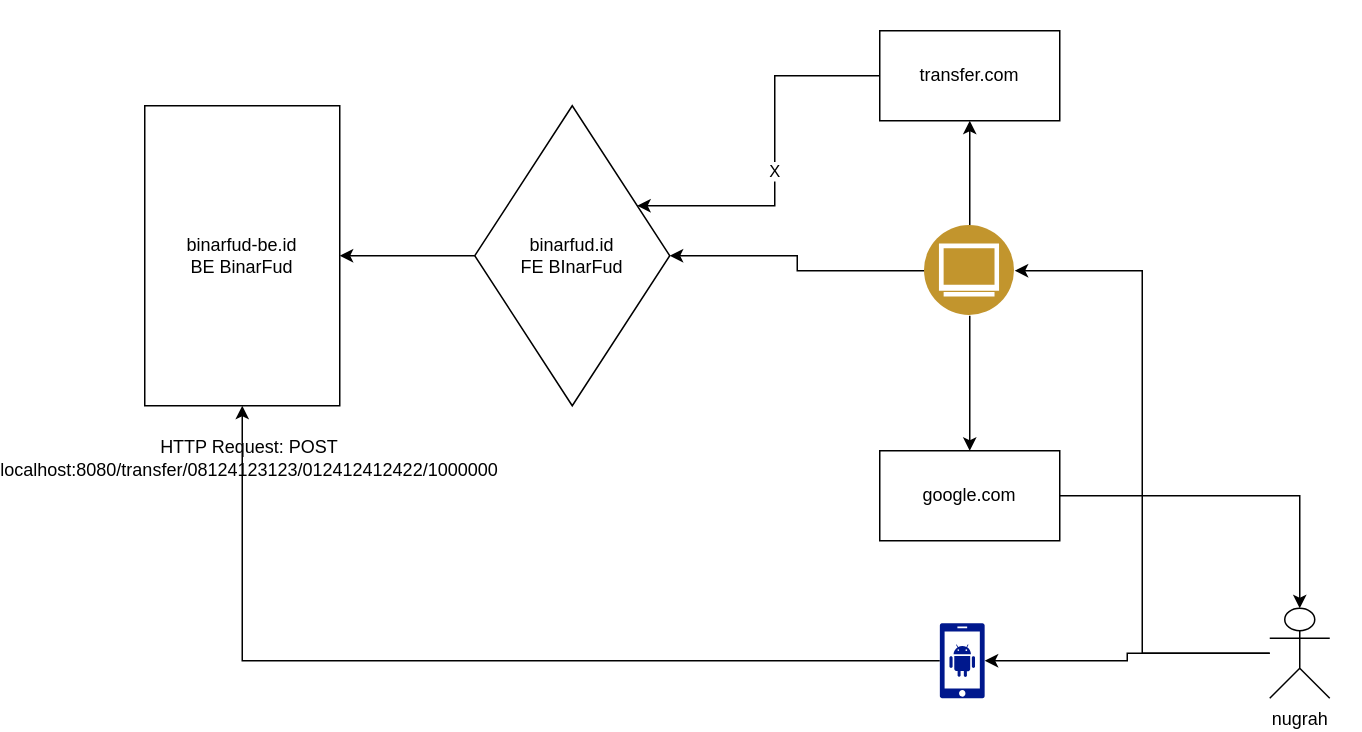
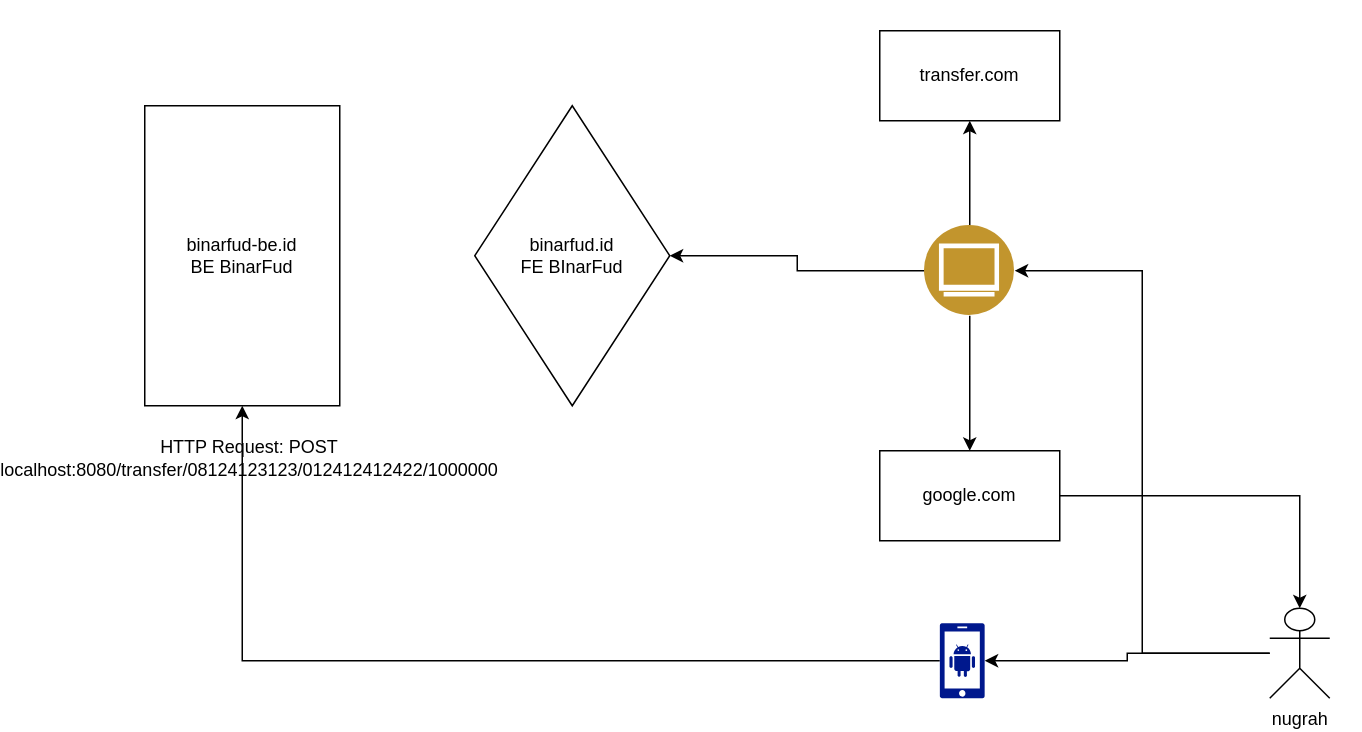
edge "transfer.com" -> "binarfud.id FE BInarFud": removed, label "X"
edge "binarfud.id FE BInarFud" -> "binarfud-be.id BE BinarFud": removed
